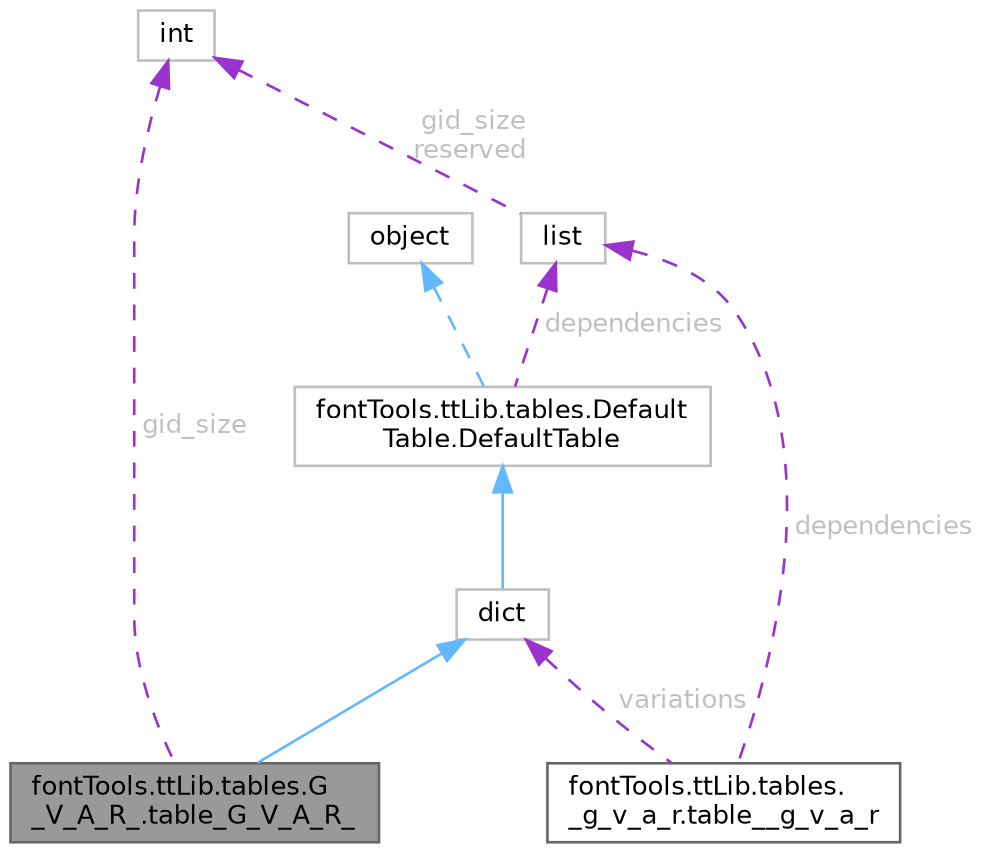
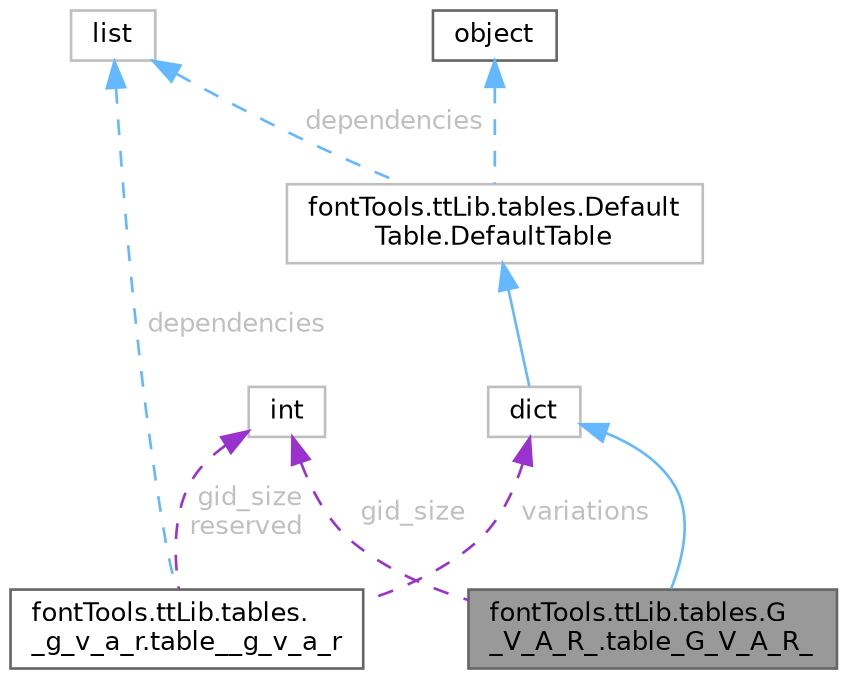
edge "list" -> "int": now "fontTools.ttLib.tables. _g_v_a_r.table__g_v_a_r" -> "int"
node "object": color grey75 -> gray40
edge "fontTools.ttLib.tables.Default Table.DefaultTable" -> "list": color darkorchid3 -> steelblue1
edge "fontTools.ttLib.tables. _g_v_a_r.table__g_v_a_r" -> "list": color darkorchid3 -> steelblue1
